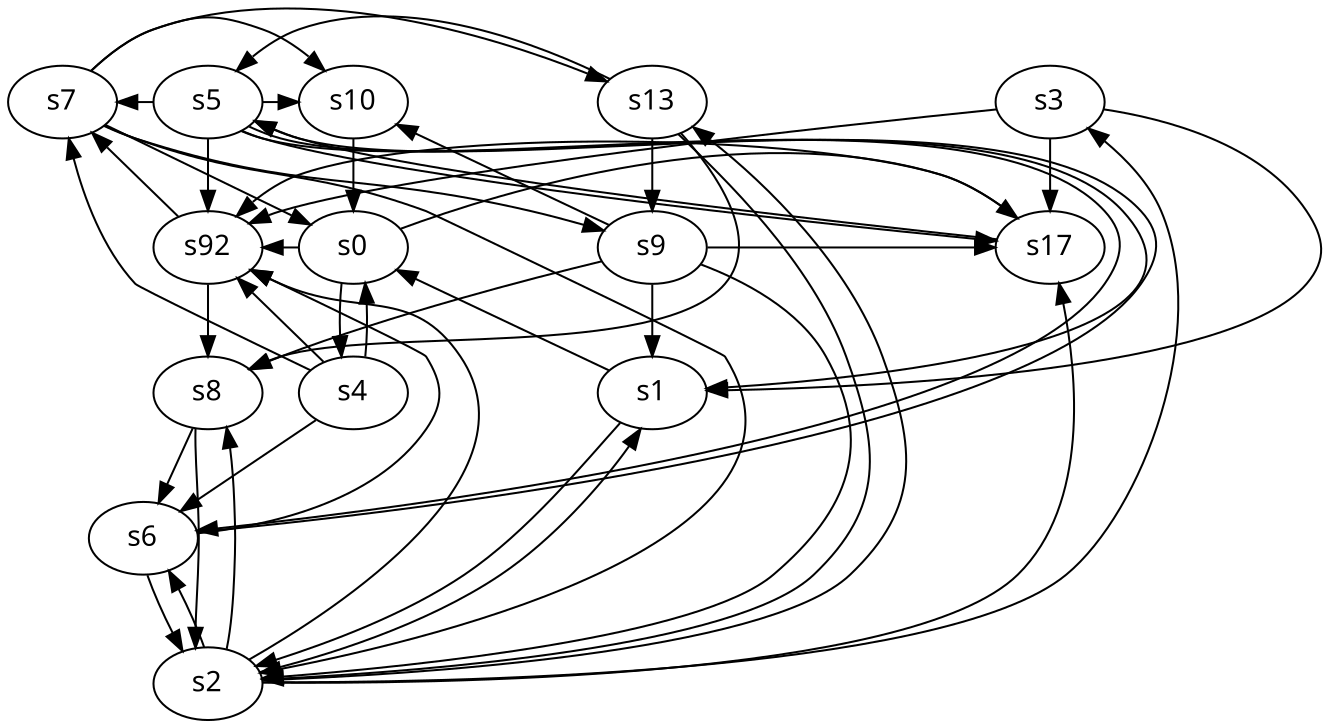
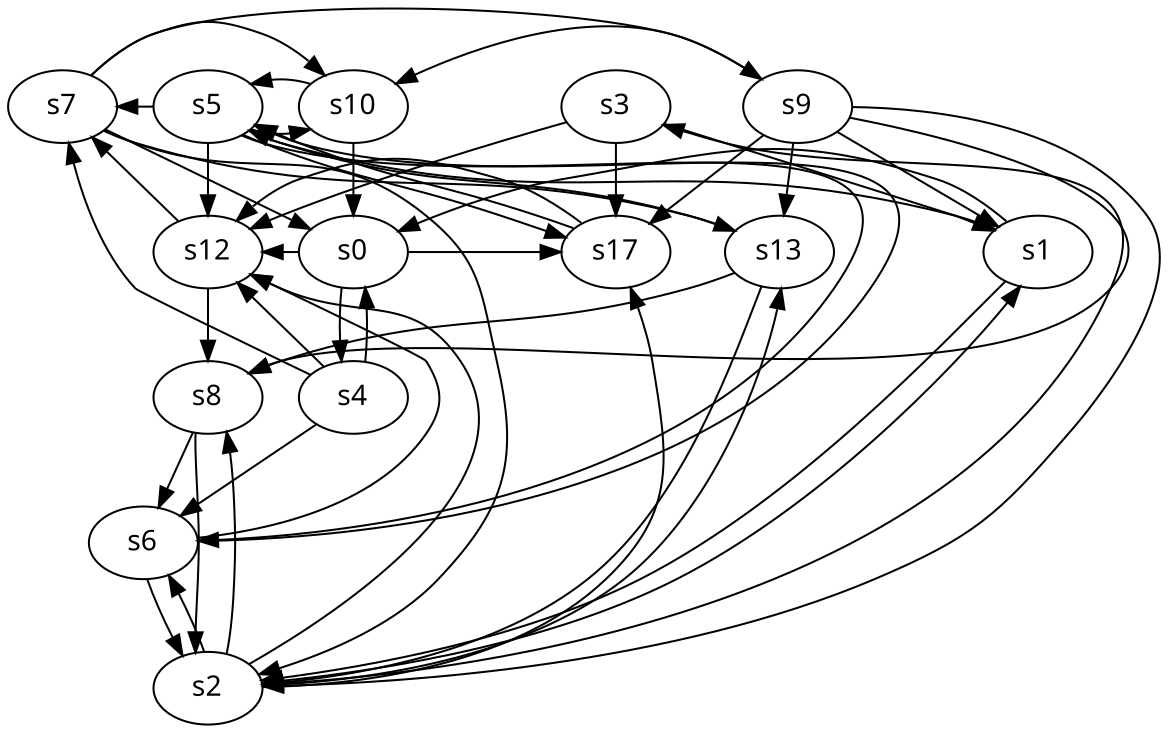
edge "s10" -> "s5": added
edge "s13" -> "s9": reversed
node "s92": label "s92" -> "s12"
